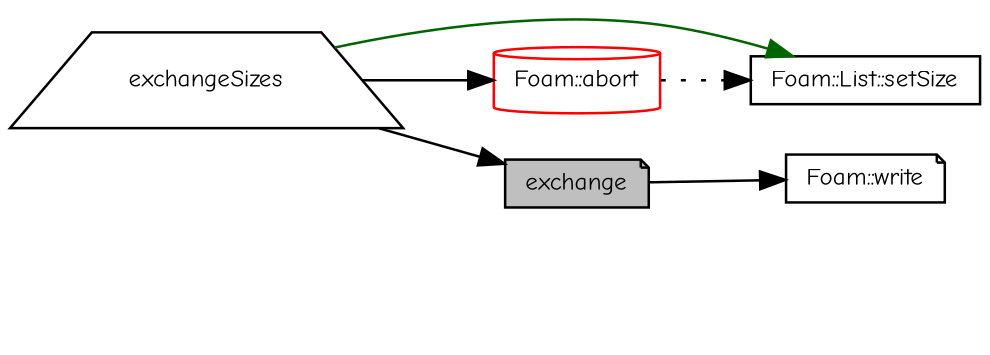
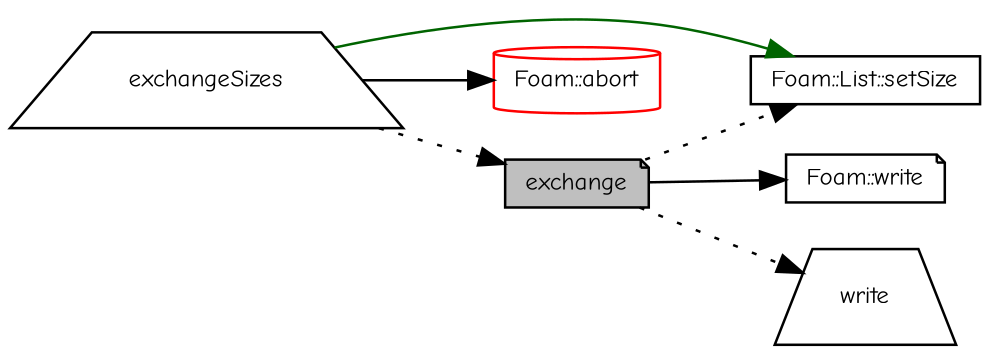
edge "Foam::abort" -> "Foam::List::setSize": now "exchange" -> "Foam::List::setSize"
edge "exchangeSizes" -> "exchange": style solid -> dotted
node "write": added
